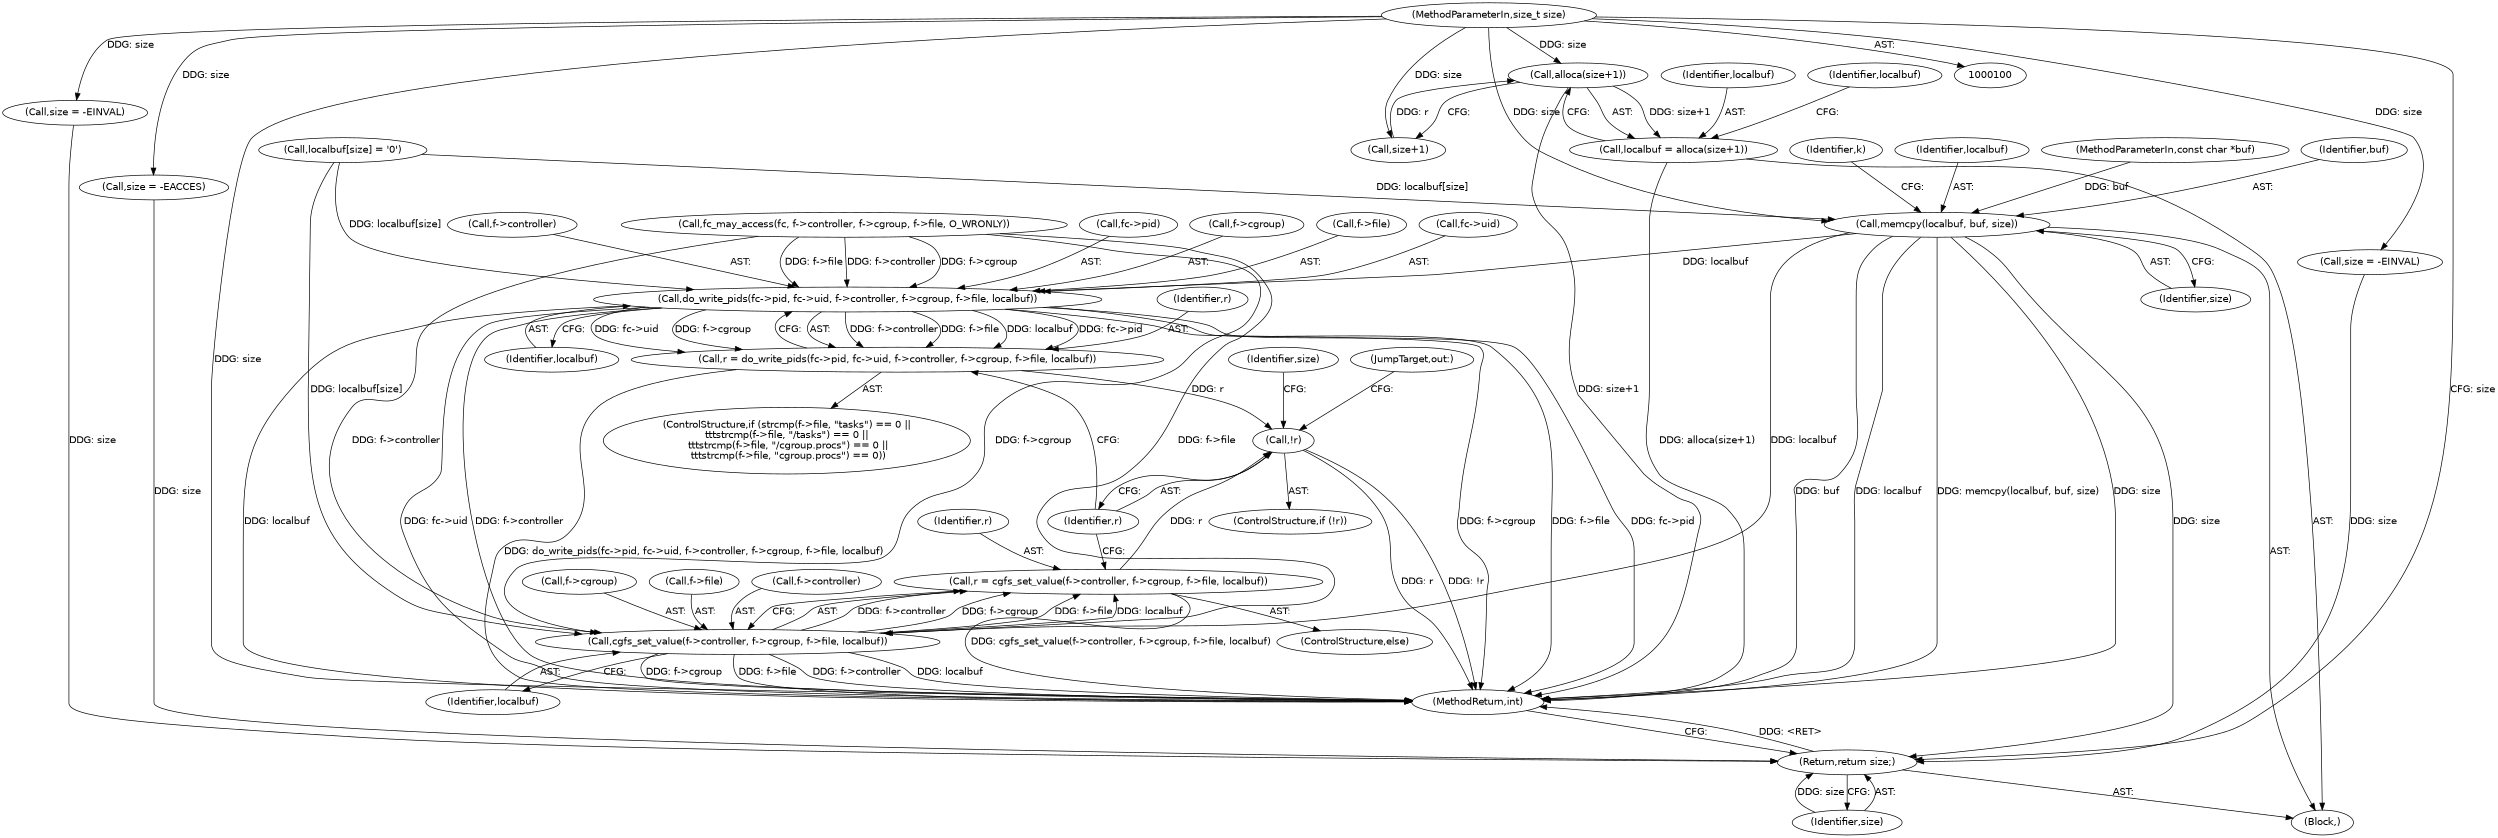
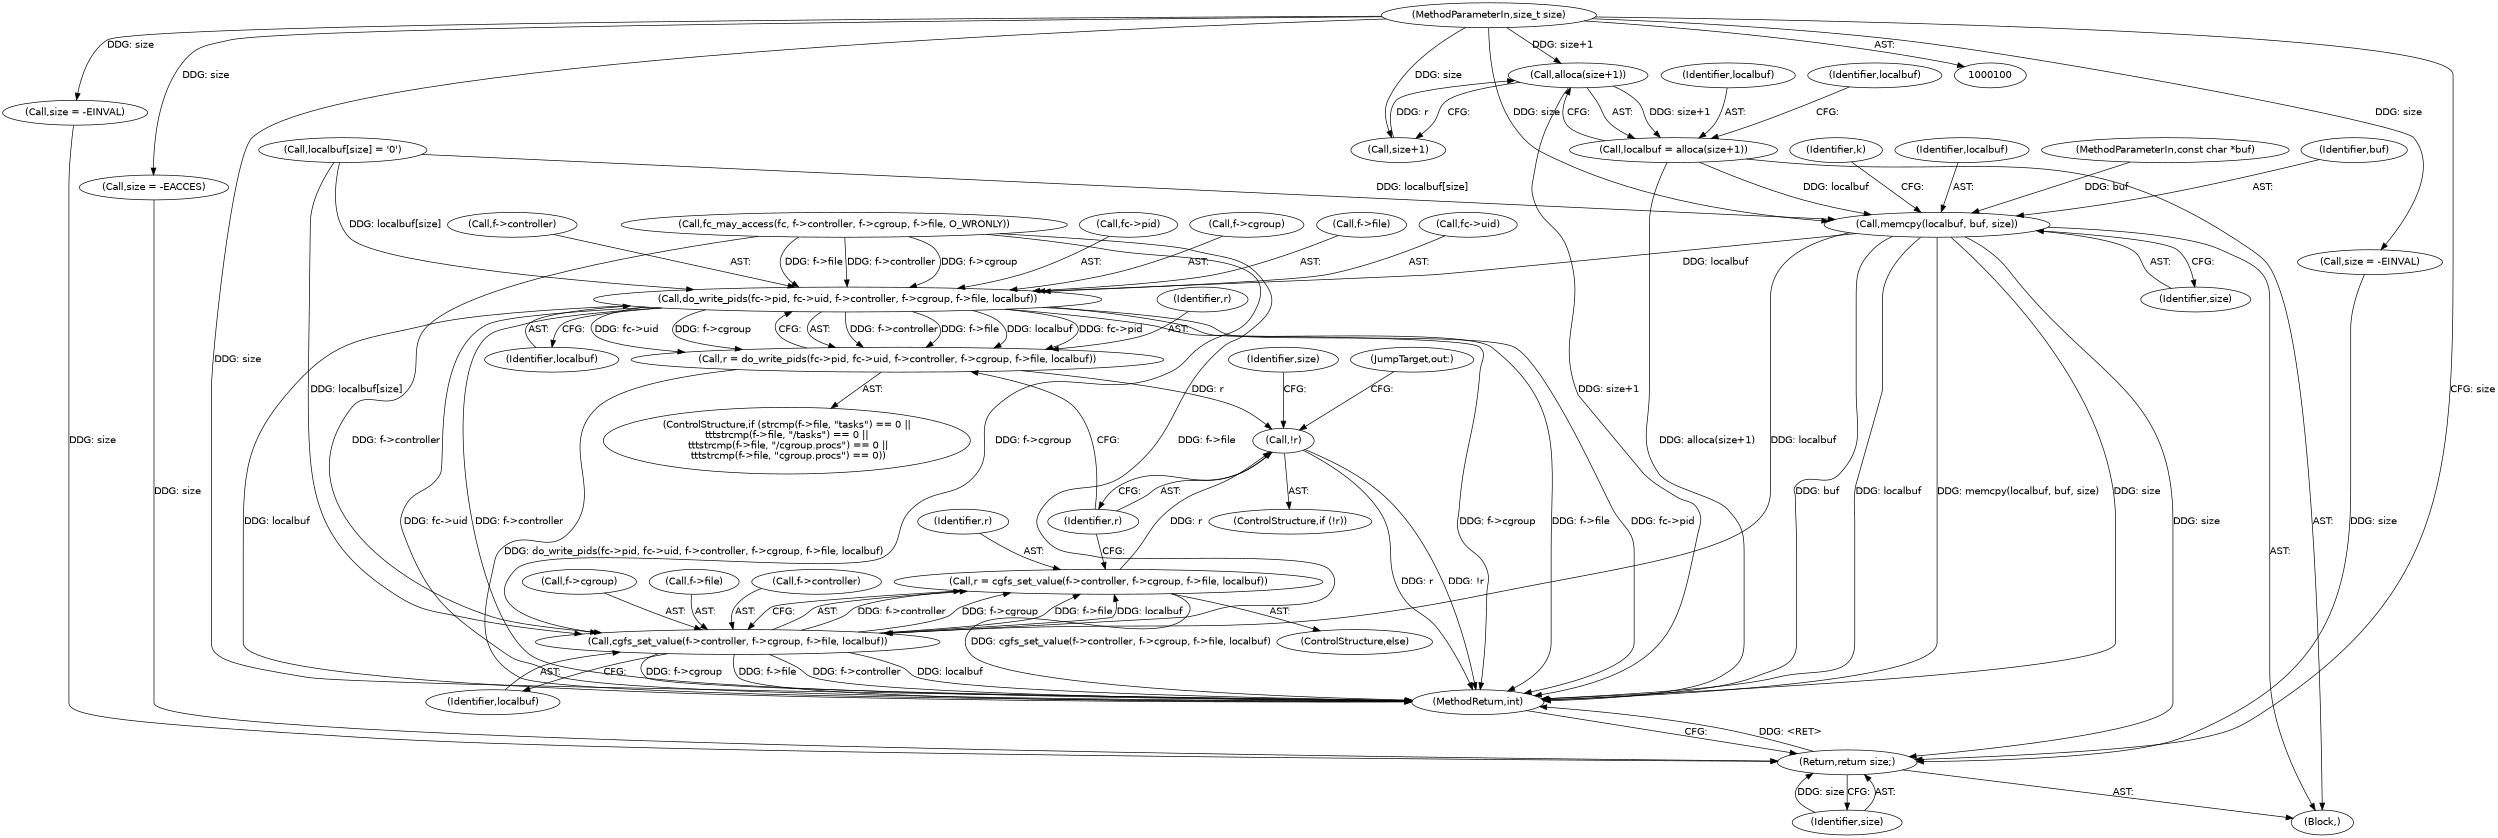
edge "(MethodParameterIn,size_t size)" -> "(Call,alloca(size+1))": label "DDG: size" -> "DDG: size+1"
edge "(Call,localbuf = alloca(size+1))" -> "(Call,memcpy(localbuf, buf, size))": added, label "DDG: localbuf"
